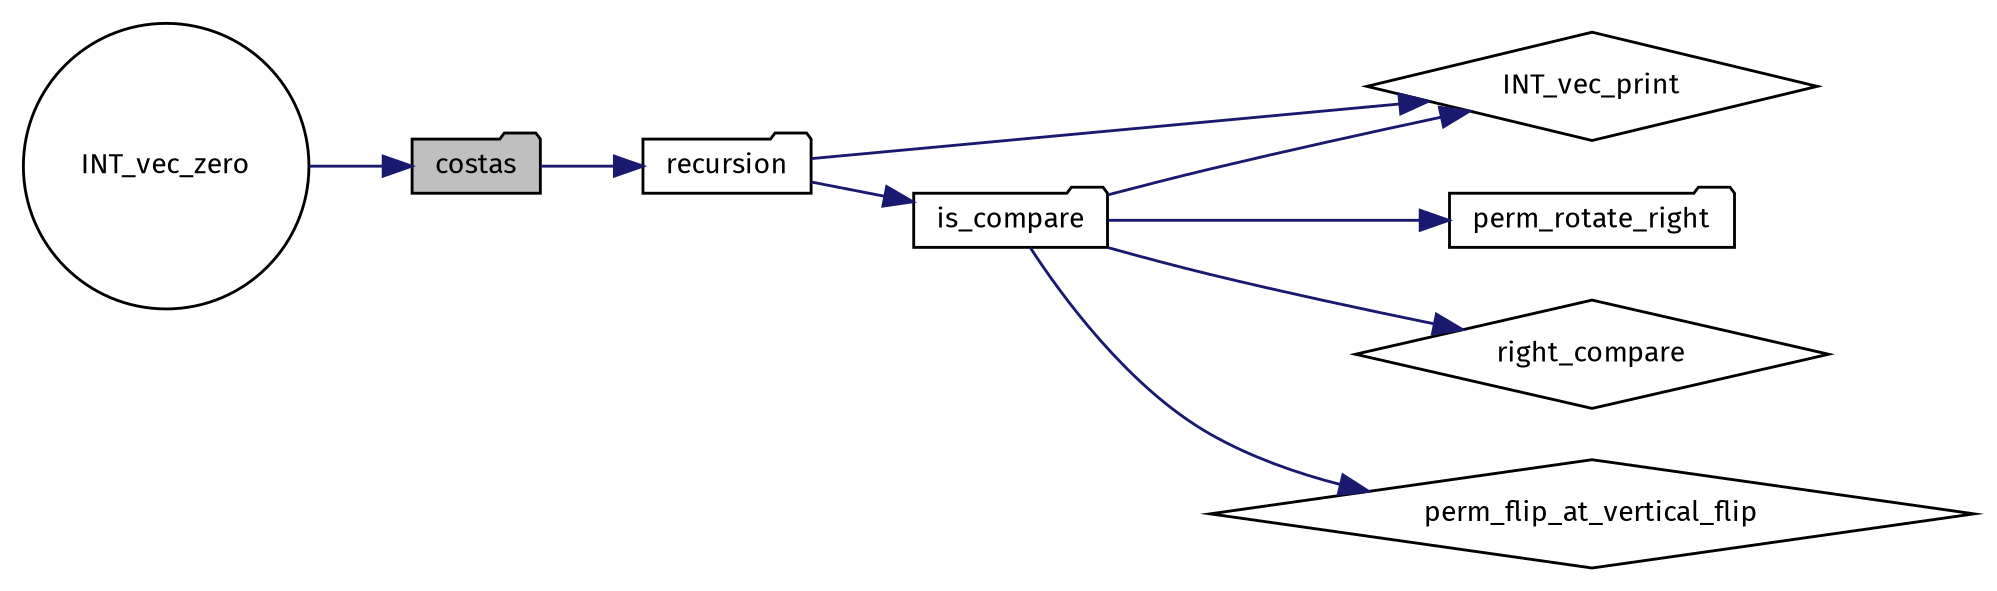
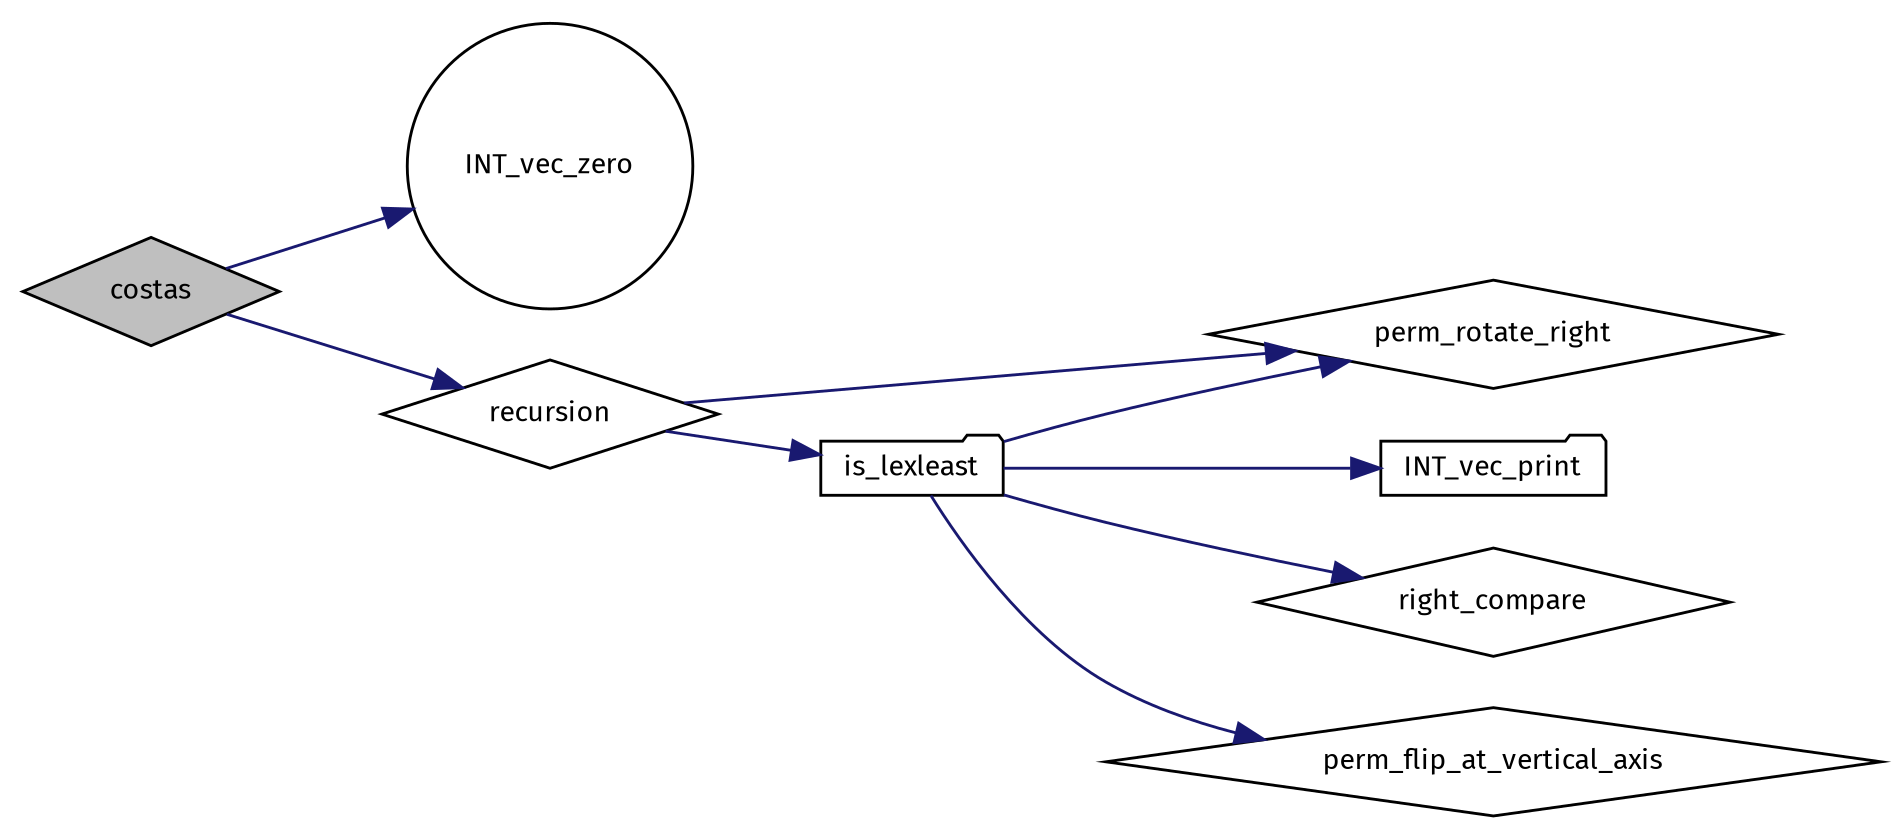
node "INT_vec_print": shape diamond -> folder
edge "recursion" -> "INT_vec_print": now "recursion" -> "perm_rotate_right"
edge "INT_vec_zero" -> "costas": reversed
node "costas": shape folder -> diamond
node "recursion": shape folder -> diamond
node "is_compare": label "is_compare" -> "is_lexleast"
node "perm_rotate_right": shape folder -> diamond
node "perm_flip_at_vertical_flip": label "perm_flip_at_vertical_flip" -> "perm_flip_at_vertical_axis"
